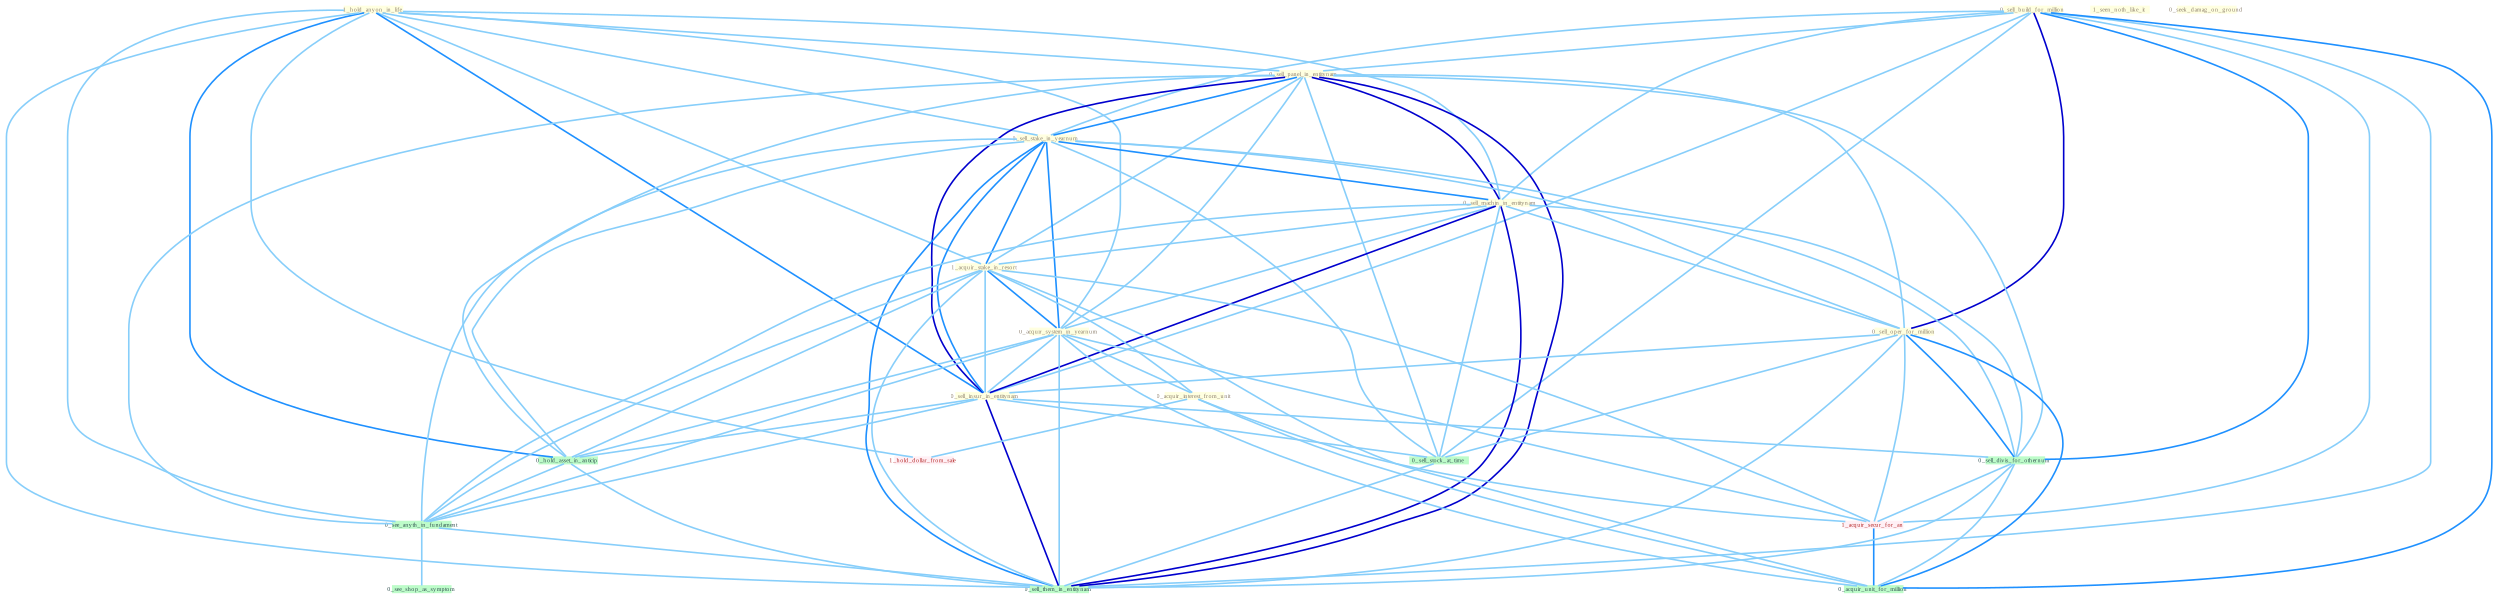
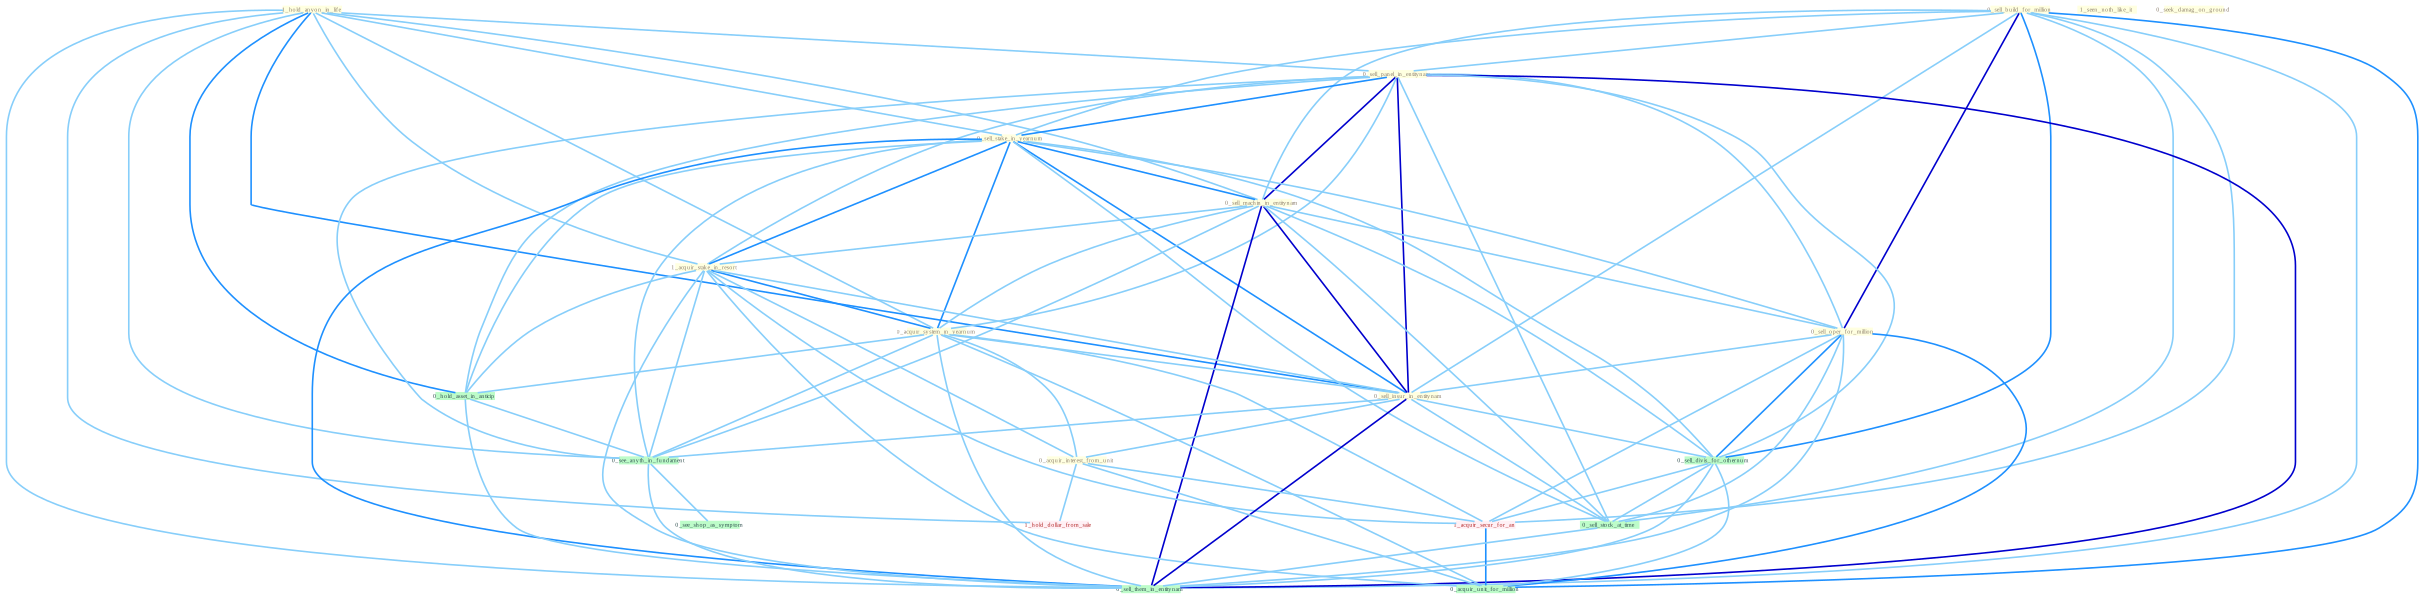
edge "0_sell_insur_in_entitynam" -- "0_hold_asset_in_anticip": now "0_sell_insur_in_entitynam" -- "0_acquir_interest_from_unit"
edge "0_sell_divis_for_othernum" -- "0_sell_stock_at_time": added
